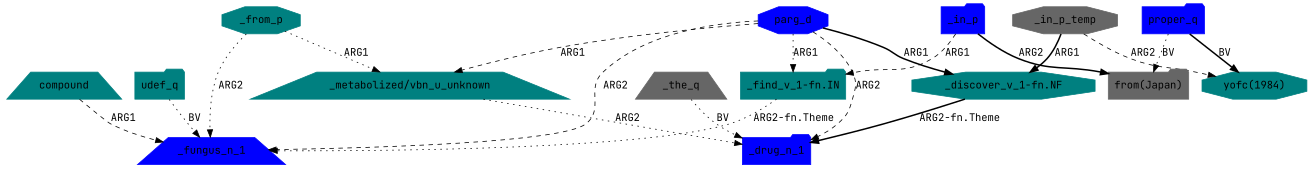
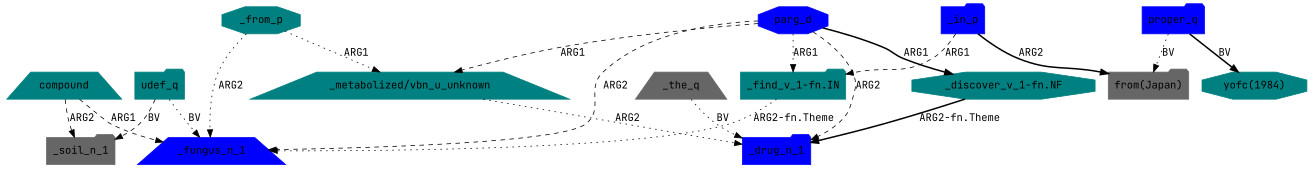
node "_in_p_temp": removed
node "_soil_n_1": added
